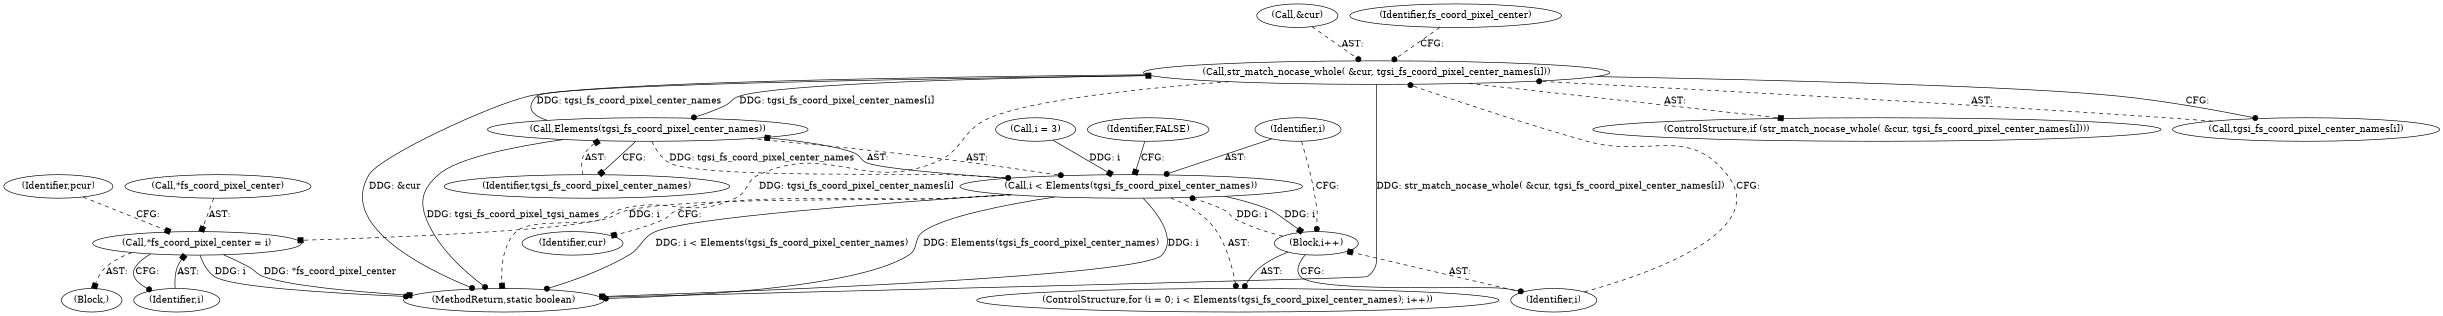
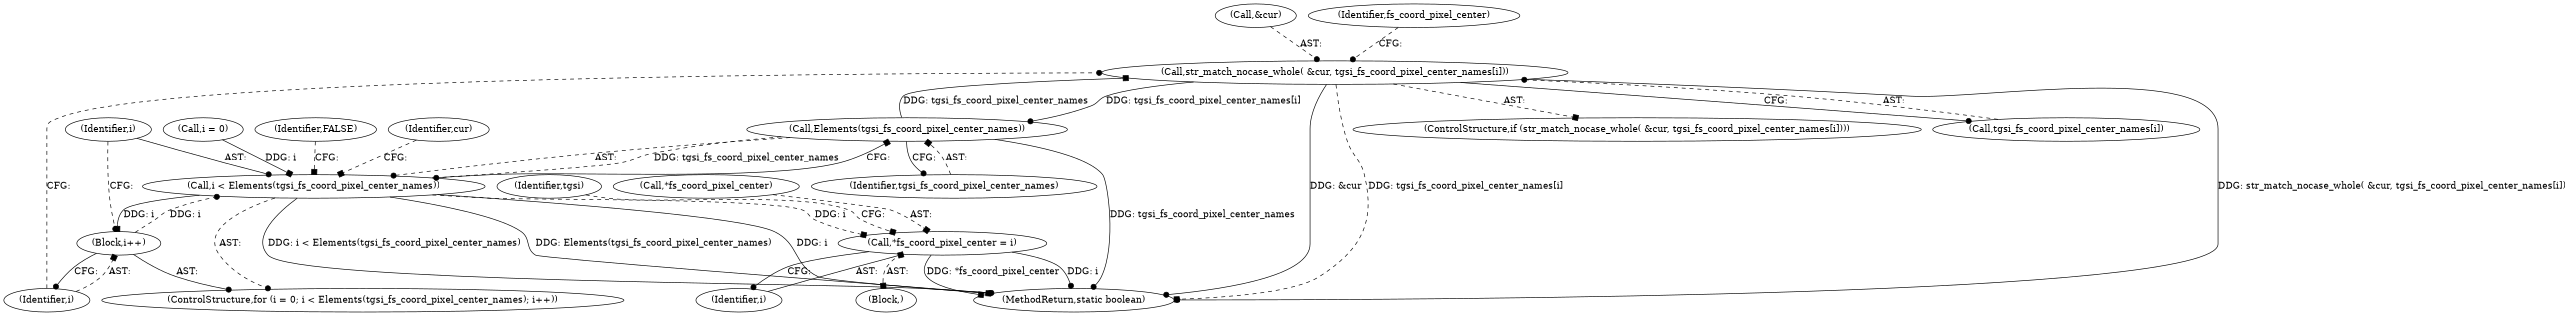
node "(Call,i = 3)": label "(Call,i = 3)" -> "(Call,i = 0)"
edge "(Identifier,FALSE)" -> "(Call,i < Elements(tgsi_fs_coord_pixel_center_names))": style solid -> dashed
edge "(Call,Elements(tgsi_fs_coord_pixel_center_names))" -> "(Identifier,tgsi_fs_coord_pixel_center_names)": arrowhead box -> dot
edge "(Call,i < Elements(tgsi_fs_coord_pixel_center_names))" -> "(Call,Elements(tgsi_fs_coord_pixel_center_names))": label "AST: " -> "CFG: "
node "(Identifier,pcur)": label "(Identifier,pcur)" -> "(Identifier,tgsi)"
edge "(Call,i < Elements(tgsi_fs_coord_pixel_center_names))" -> "(Identifier,cur)": reversed
edge "(Call,Elements(tgsi_fs_coord_pixel_center_names))" -> "(MethodReturn,static boolean)": label "DDG: tgsi_fs_coord_pixel_tgsi_names" -> "DDG: tgsi_fs_coord_pixel_center_names"
